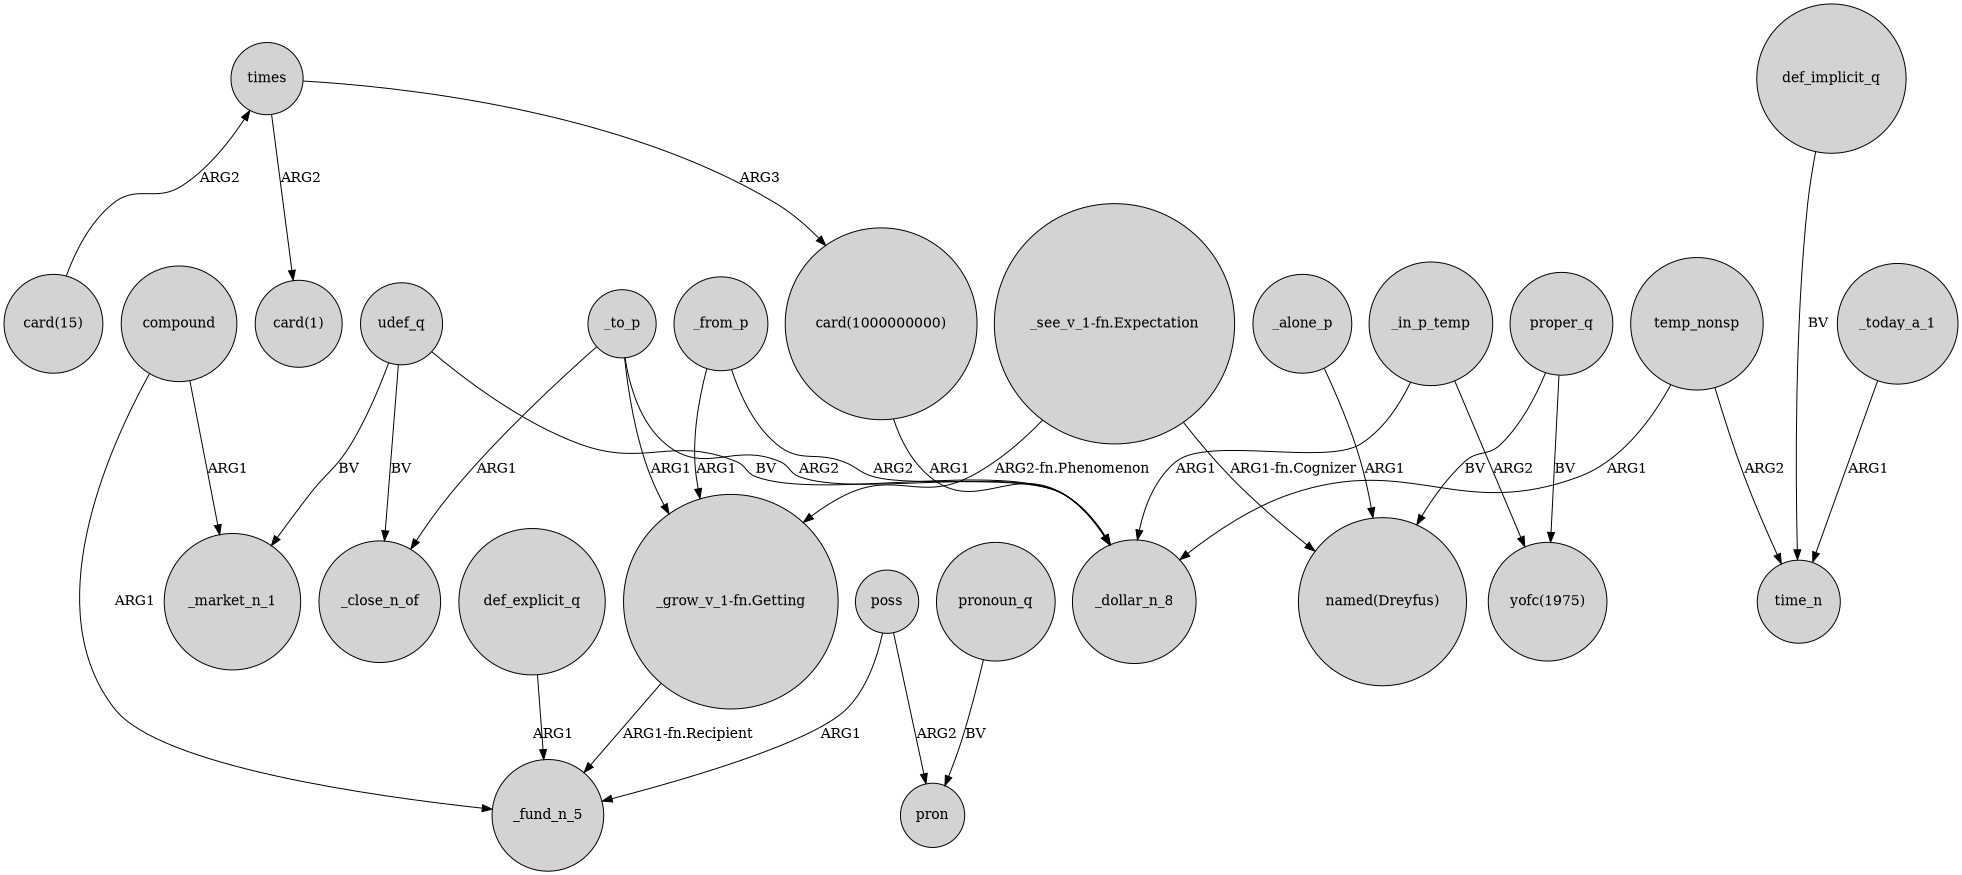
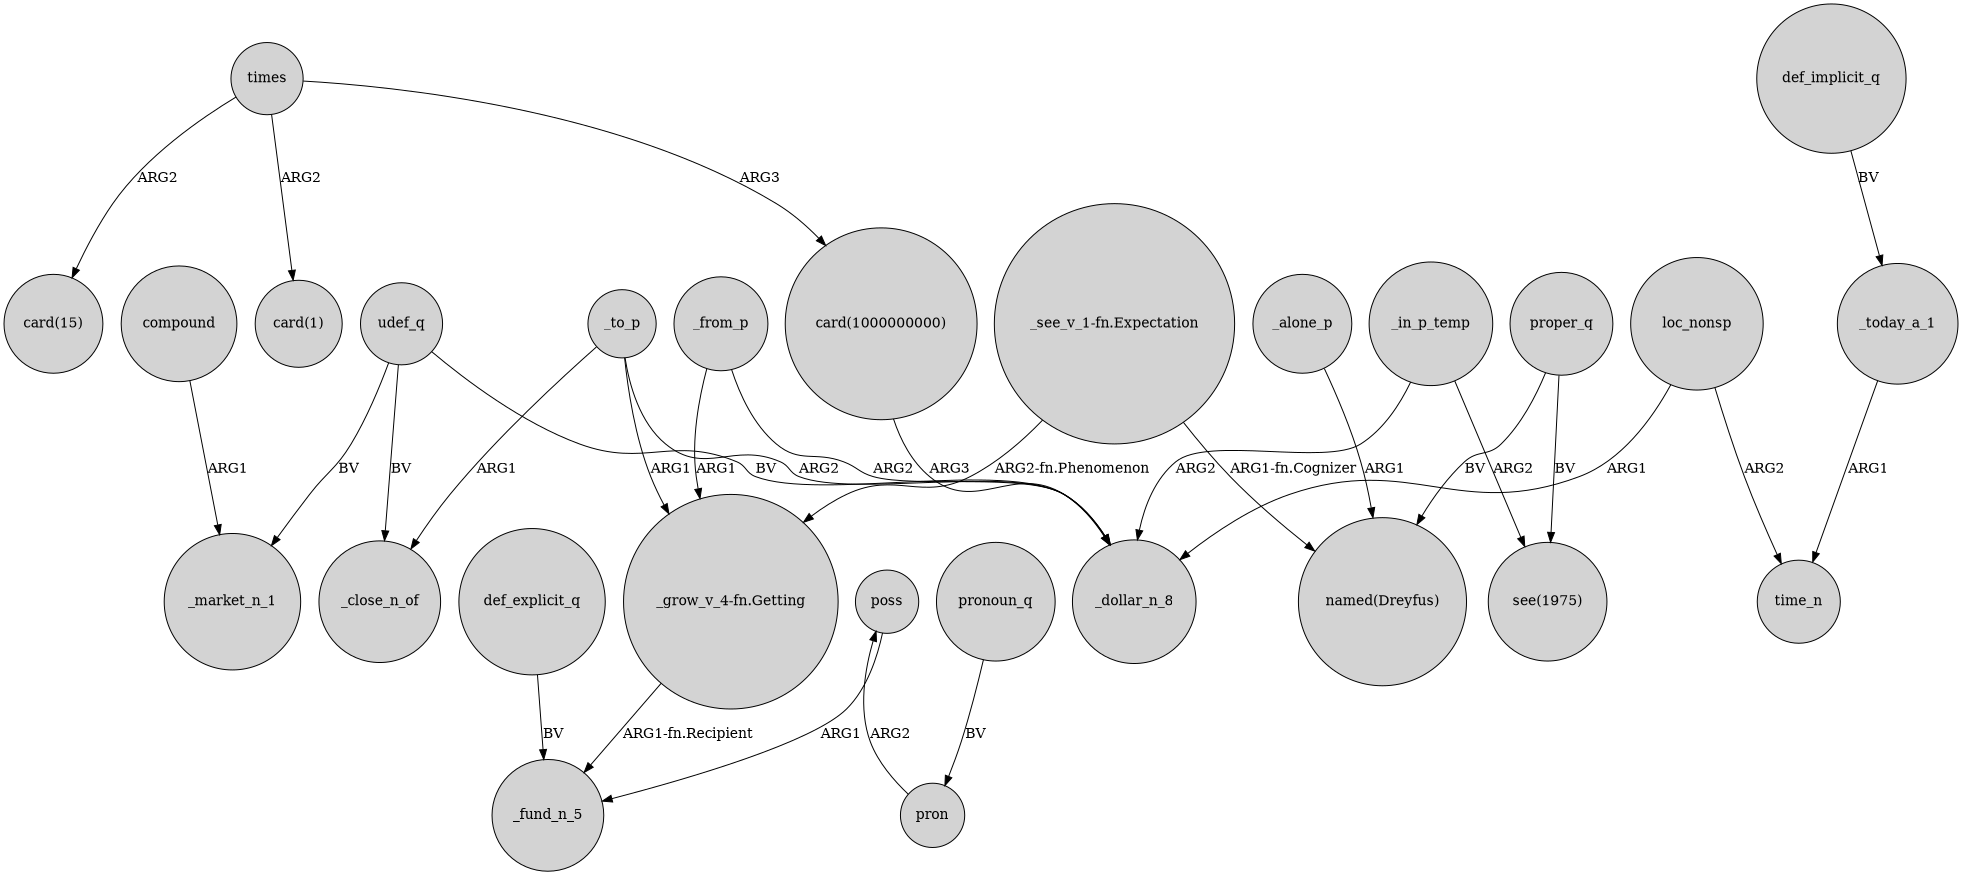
edge "card(15)" -> "times": reversed
node "temp_nonsp": label "temp_nonsp" -> "loc_nonsp"
edge "def_implicit_q" -> "time_n": now "def_implicit_q" -> "_today_a_1"
edge "card(1000000000)" -> "_dollar_n_8": label "ARG1" -> "ARG3"
edge "_in_p_temp" -> "_dollar_n_8": label "ARG1" -> "ARG2"
node "_grow_v_1-fn.Getting": label "_grow_v_1-fn.Getting" -> "_grow_v_4-fn.Getting"
node "yofc(1975)": label "yofc(1975)" -> "see(1975)"
edge "poss" -> "pron": reversed
edge "compound" -> "_fund_n_5": removed, label "ARG1"
edge "def_explicit_q" -> "_fund_n_5": label "ARG1" -> "BV"
